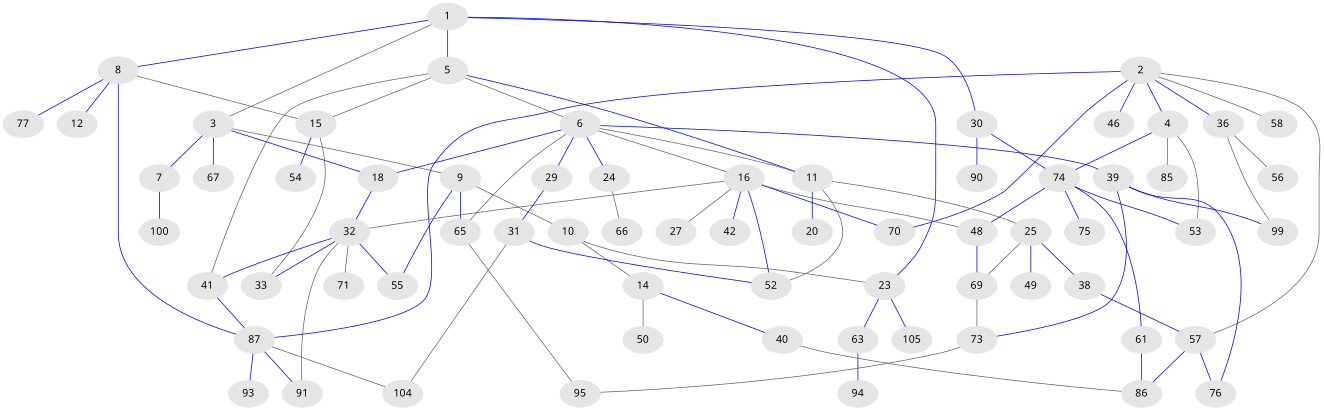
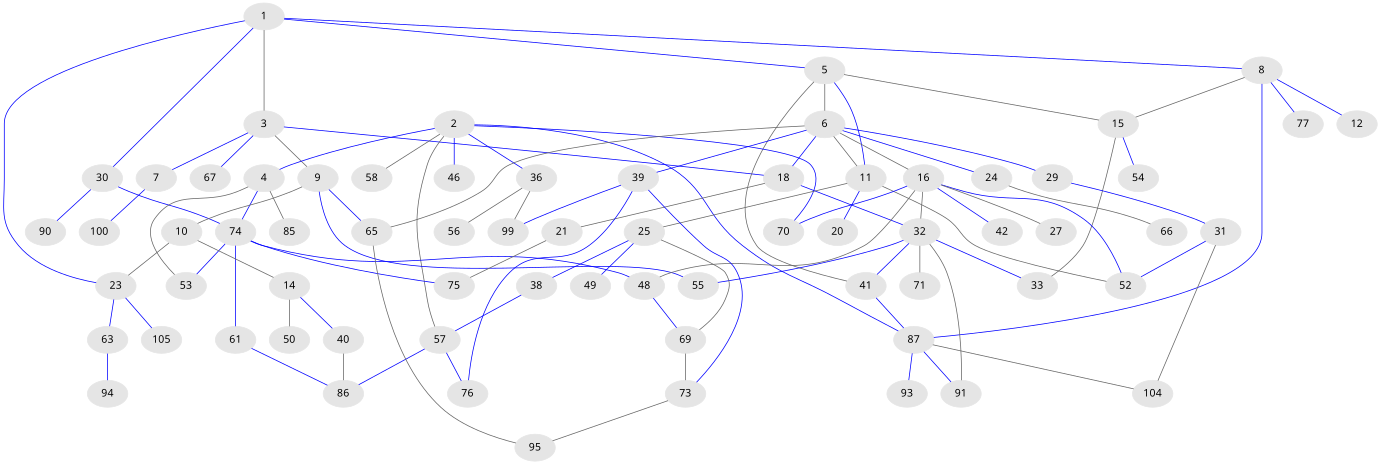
node "21": added
